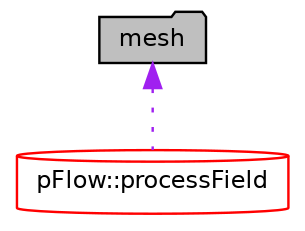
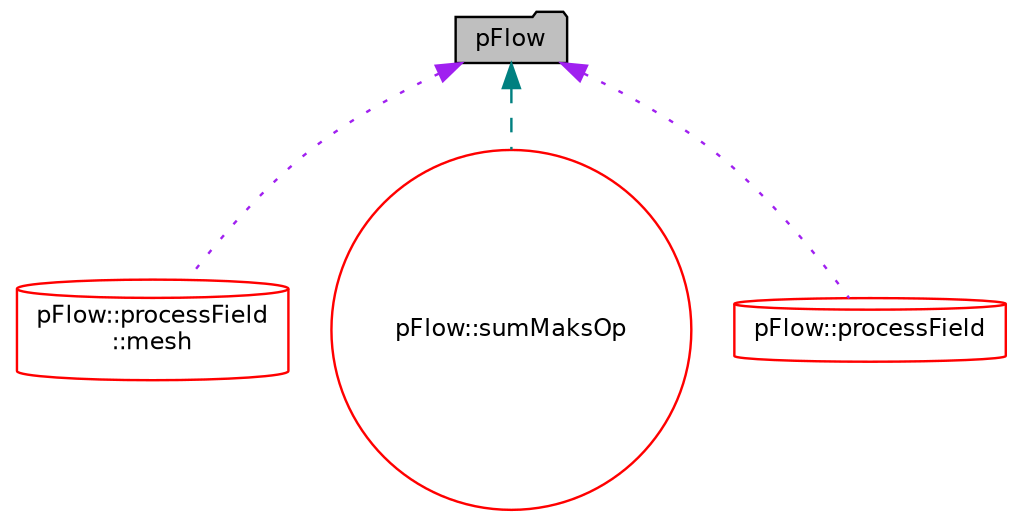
node "mesh": label "mesh" -> "pFlow"
node "pFlow::processField ::mesh": added
node "pFlow::sumMaksOp": added
